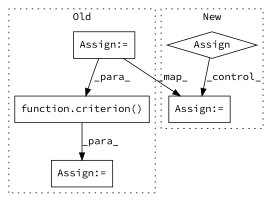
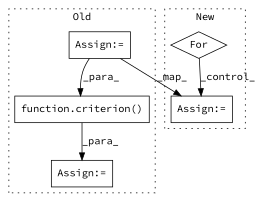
node "Assign": label "Assign" -> "For"
